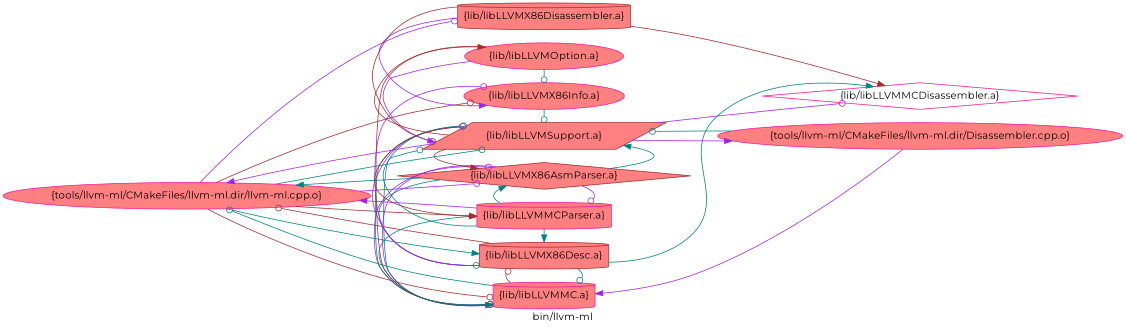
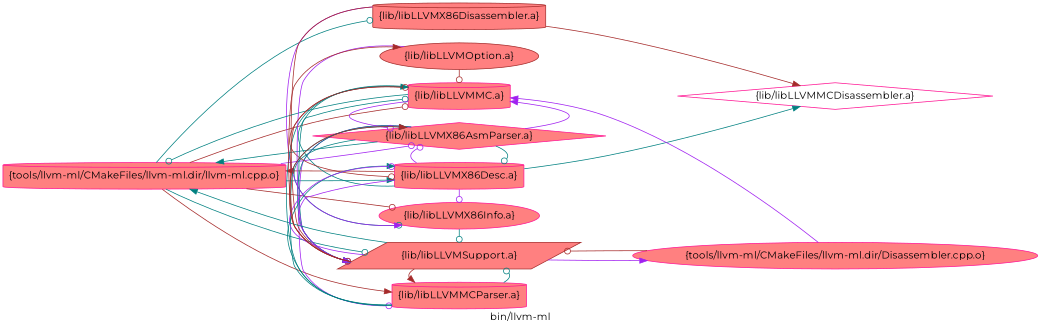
node "{lib/libLLVMOption.a}": color deeppink -> brown
edge "{lib/libLLVMOption.a}" -> "{lib/libLLVMX86Info.a}": now "{lib/libLLVMX86AsmParser.a}" -> "{lib/libLLVMX86Info.a}"
edge "{tools/llvm-ml/CMakeFiles/llvm-ml.dir/llvm-ml.cpp.o}" -> "{lib/libLLVMX86Disassembler.a}": color purple -> teal
edge "{lib/libLLVMSupport.a}" -> "{lib/libLLVMMCDisassembler.a}": now "{lib/libLLVMSupport.a}" -> "{lib/libLLVMX86Desc.a}"
edge "{tools/llvm-ml/CMakeFiles/llvm-ml.dir/Disassembler.cpp.o}" -> "{lib/libLLVMSupport.a}": color teal -> brown
edge "{lib/libLLVMX86Desc.a}" -> "{lib/libLLVMX86AsmParser.a}": added
edge "{lib/libLLVMSupport.a}" -> "{tools/llvm-ml/CMakeFiles/llvm-ml.dir/llvm-ml.cpp.o}": color purple -> teal
node "{lib/libLLVMX86AsmParser.a}": color brown -> deeppink
node "{tools/llvm-ml/CMakeFiles/llvm-ml.dir/llvm-ml.cpp.o}": shape ellipse -> cylinder
edge "{lib/libLLVMMCParser.a}" -> "{tools/llvm-ml/CMakeFiles/llvm-ml.dir/llvm-ml.cpp.o}": removed
edge "{lib/libLLVMSupport.a}" -> "{lib/libLLVMMC.a}": color teal -> brown
edge "{lib/libLLVMX86Desc.a}" -> "{tools/llvm-ml/CMakeFiles/llvm-ml.dir/llvm-ml.cpp.o}": arrowhead odot -> normal
edge "{lib/libLLVMMC.a}" -> "{lib/libLLVMSupport.a}": arrowhead odot -> normal
node "{lib/libLLVMX86Desc.a}": color brown -> deeppink
